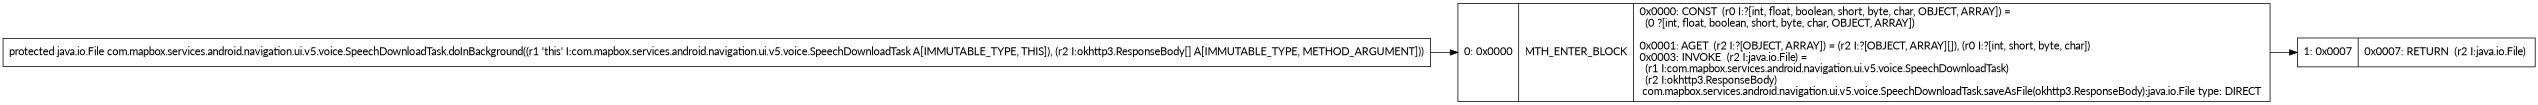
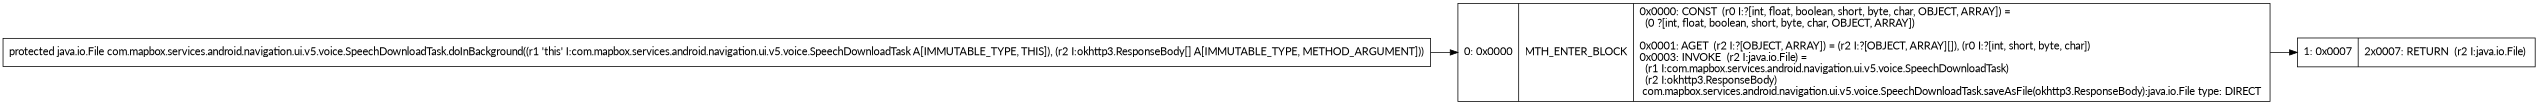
node "1: 0x0007": text "0x0007: RETURN  (r2 I:java.io.File)" -> "2x0007: RETURN  (r2 I:java.io.File)"
